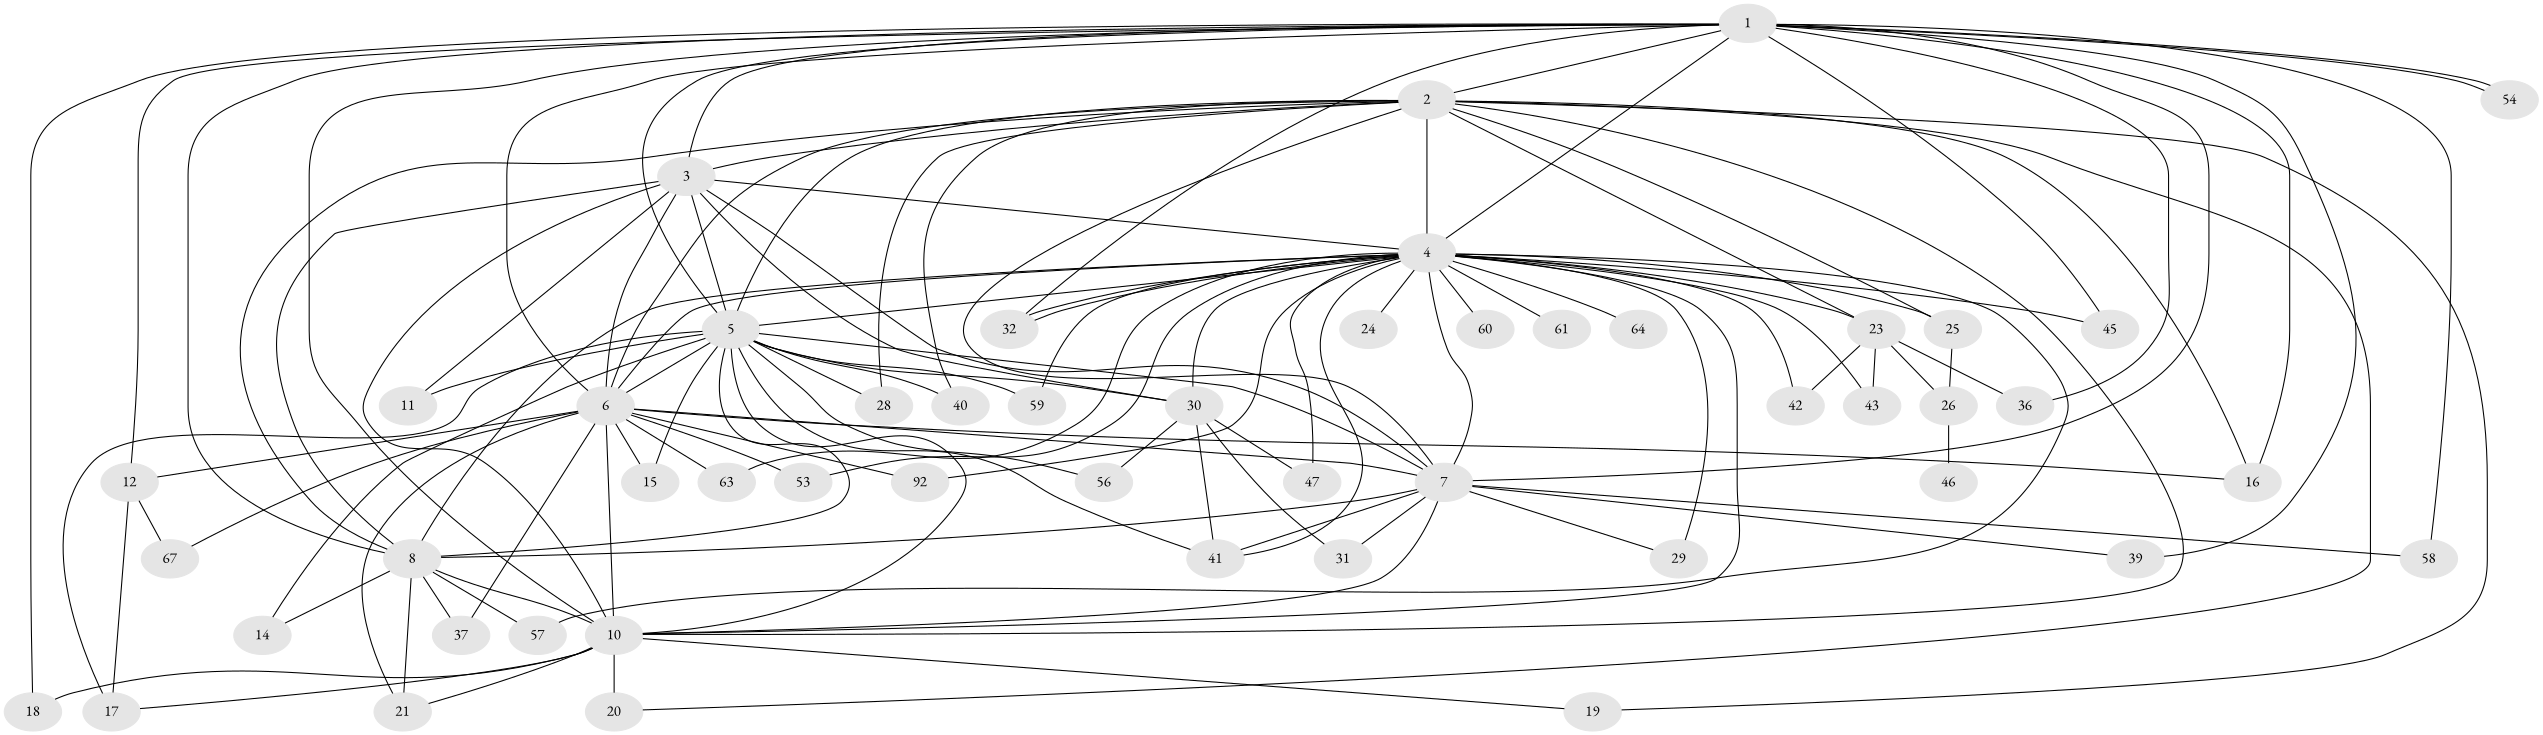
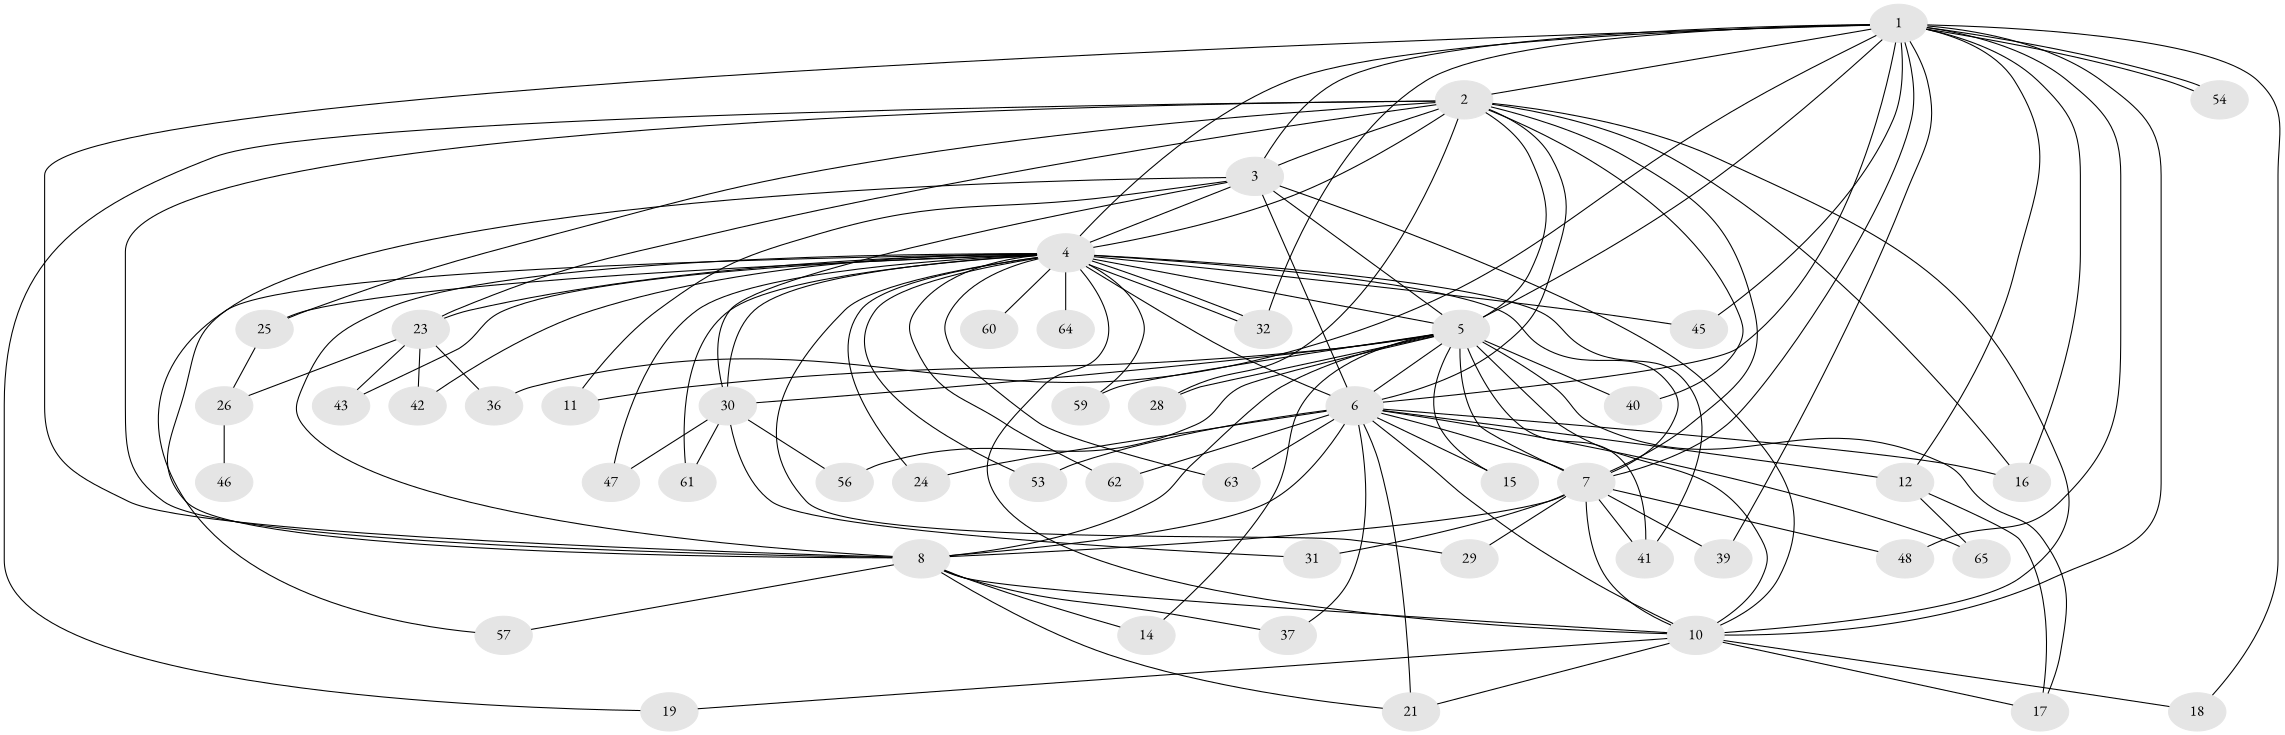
edge "3" -- "7": removed
edge "6" -- "24": added
node "92": label "92" -> "62"
edge "30" -- "41": now "30" -- "61"
edge "6" -- "8": added
node "67": label "67" -> "65"
node "58": label "58" -> "48"
node "20": removed
